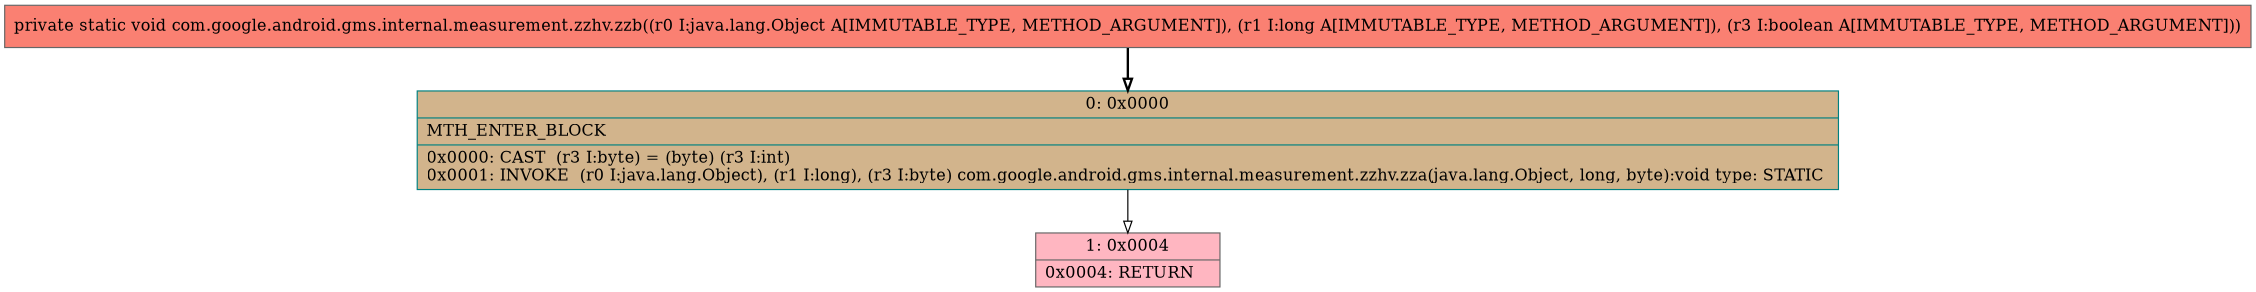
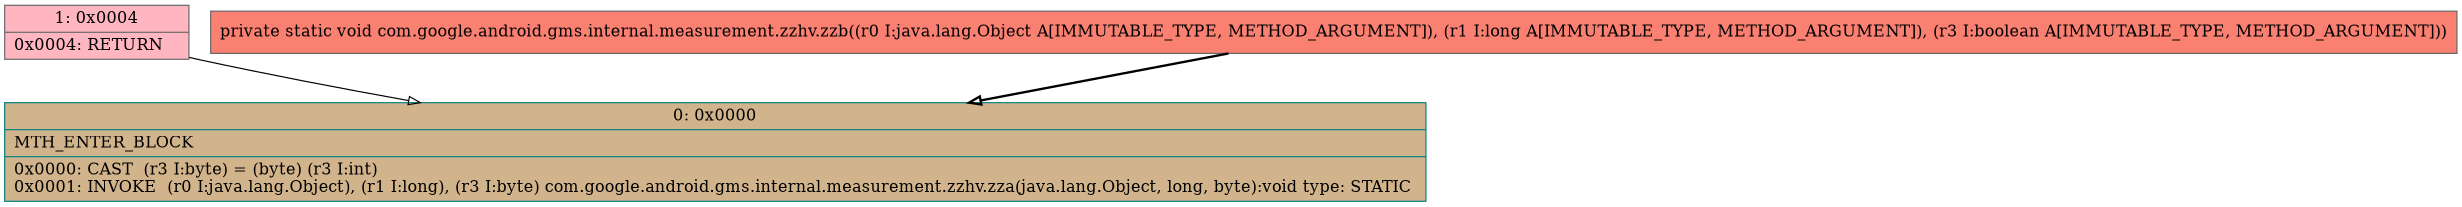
edge "0: 0x0000" -> "1: 0x0004": reversed
